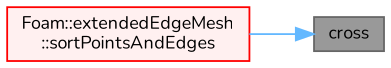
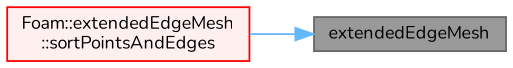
node "cross": label "cross" -> "extendedEdgeMesh"
